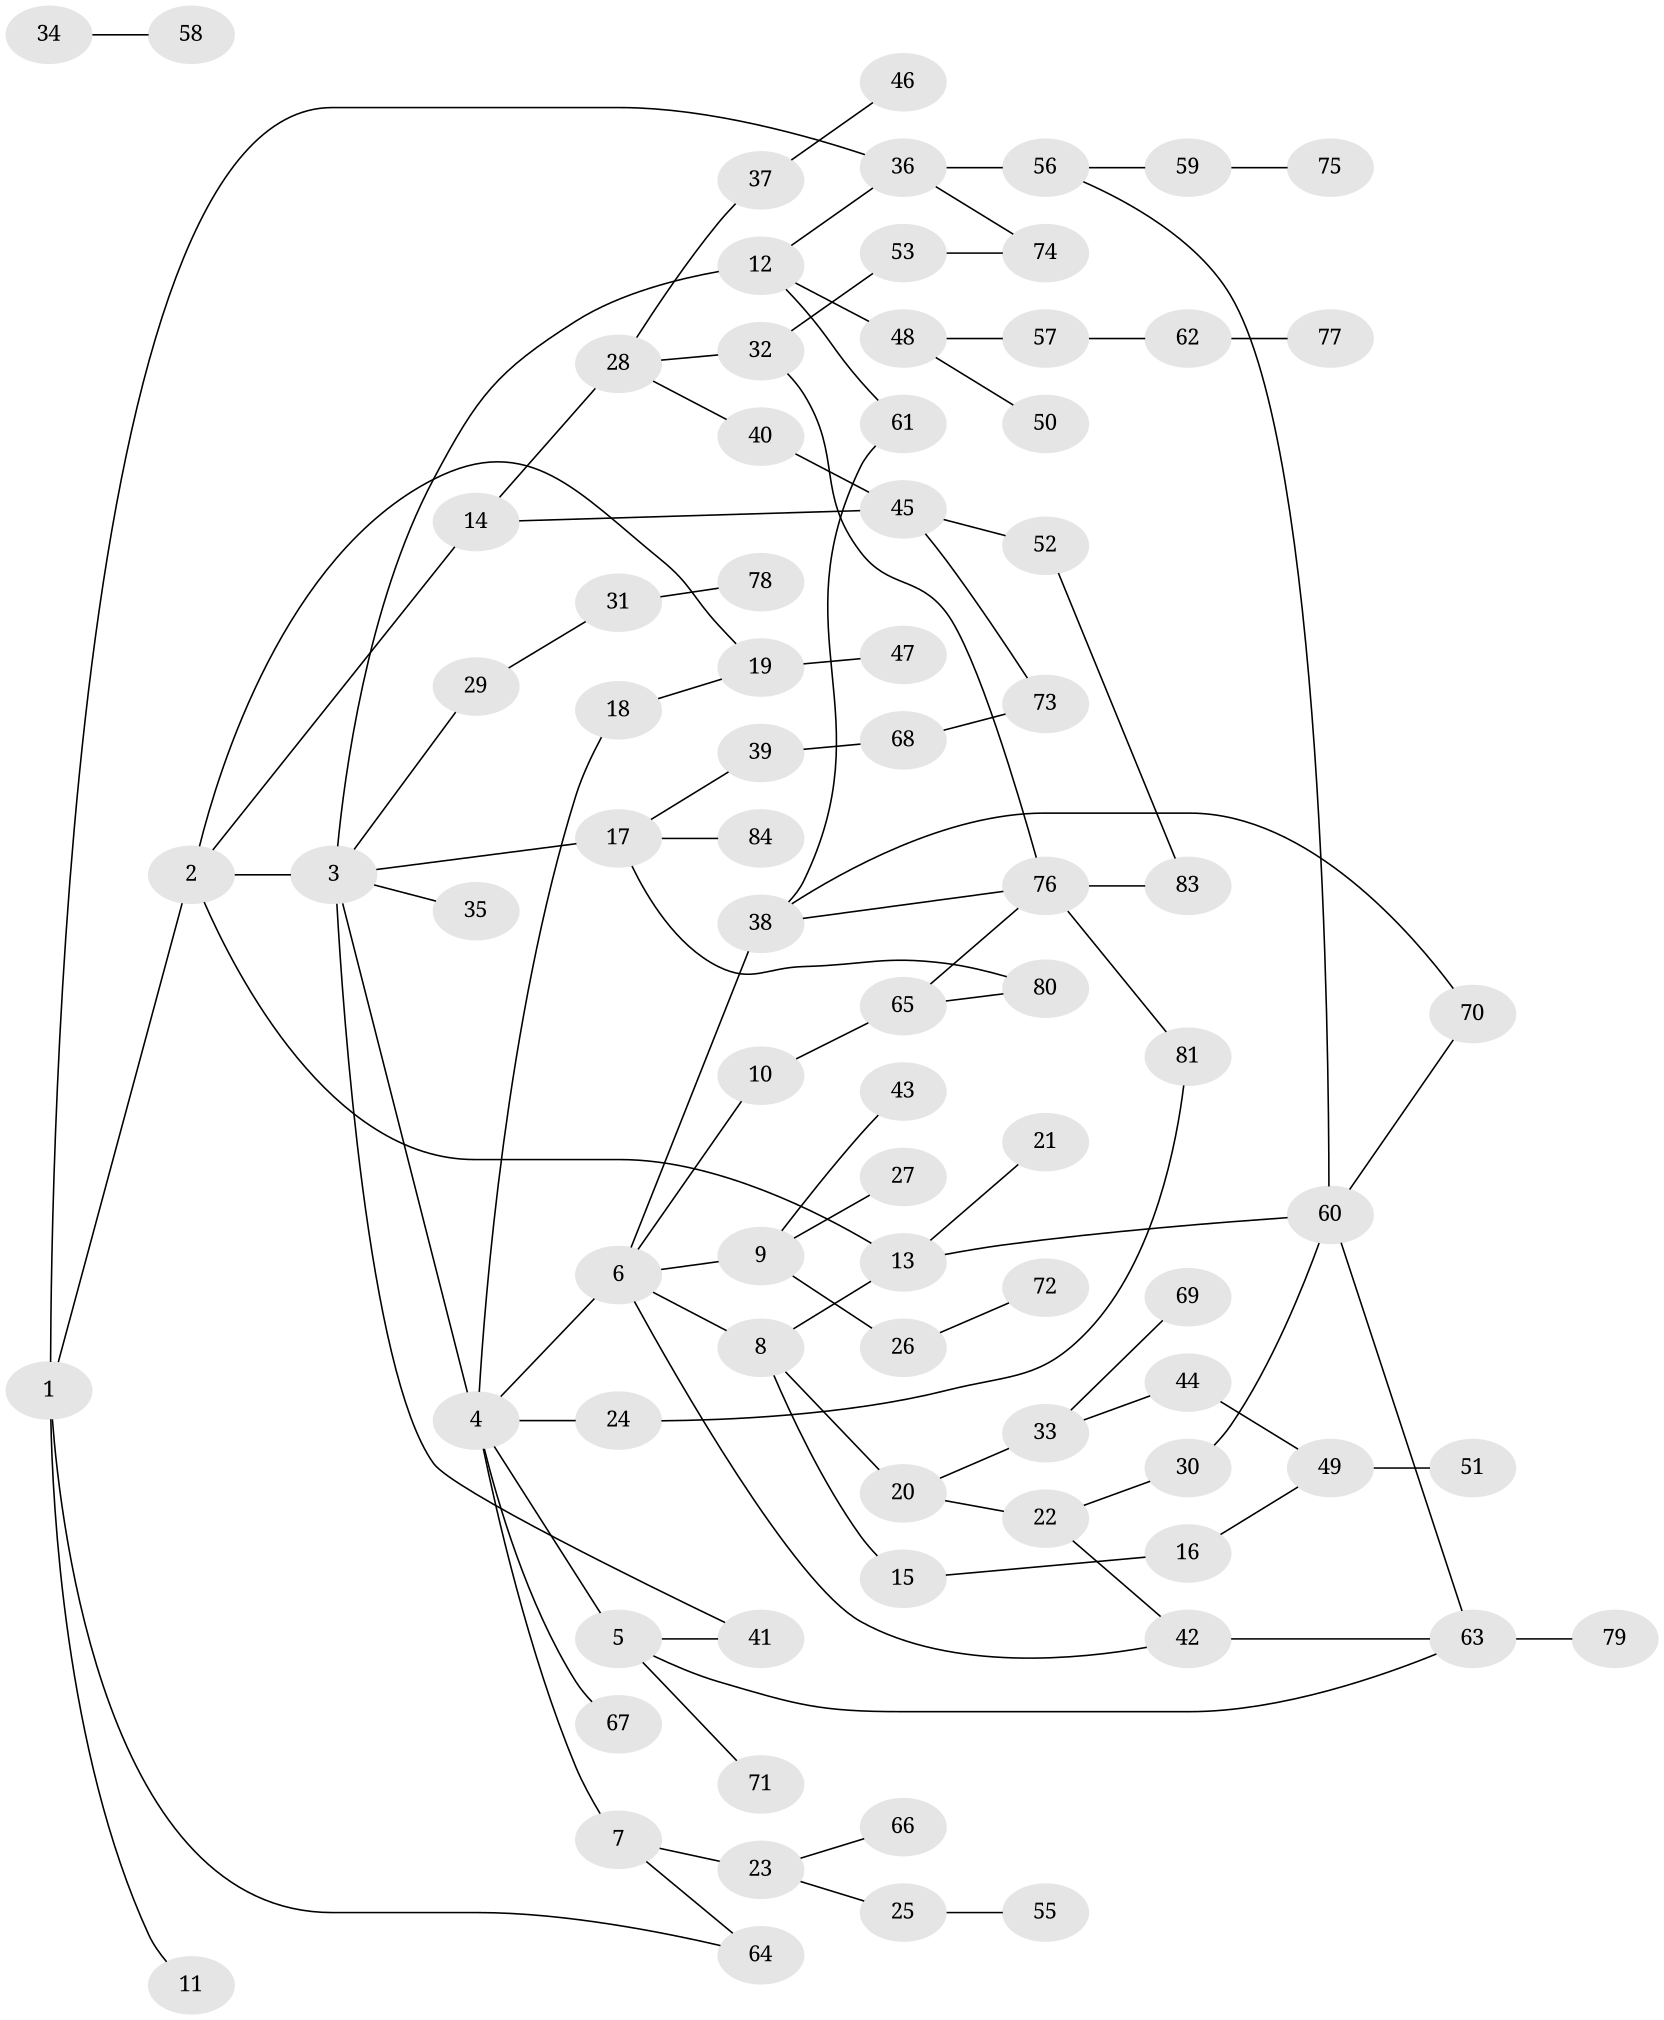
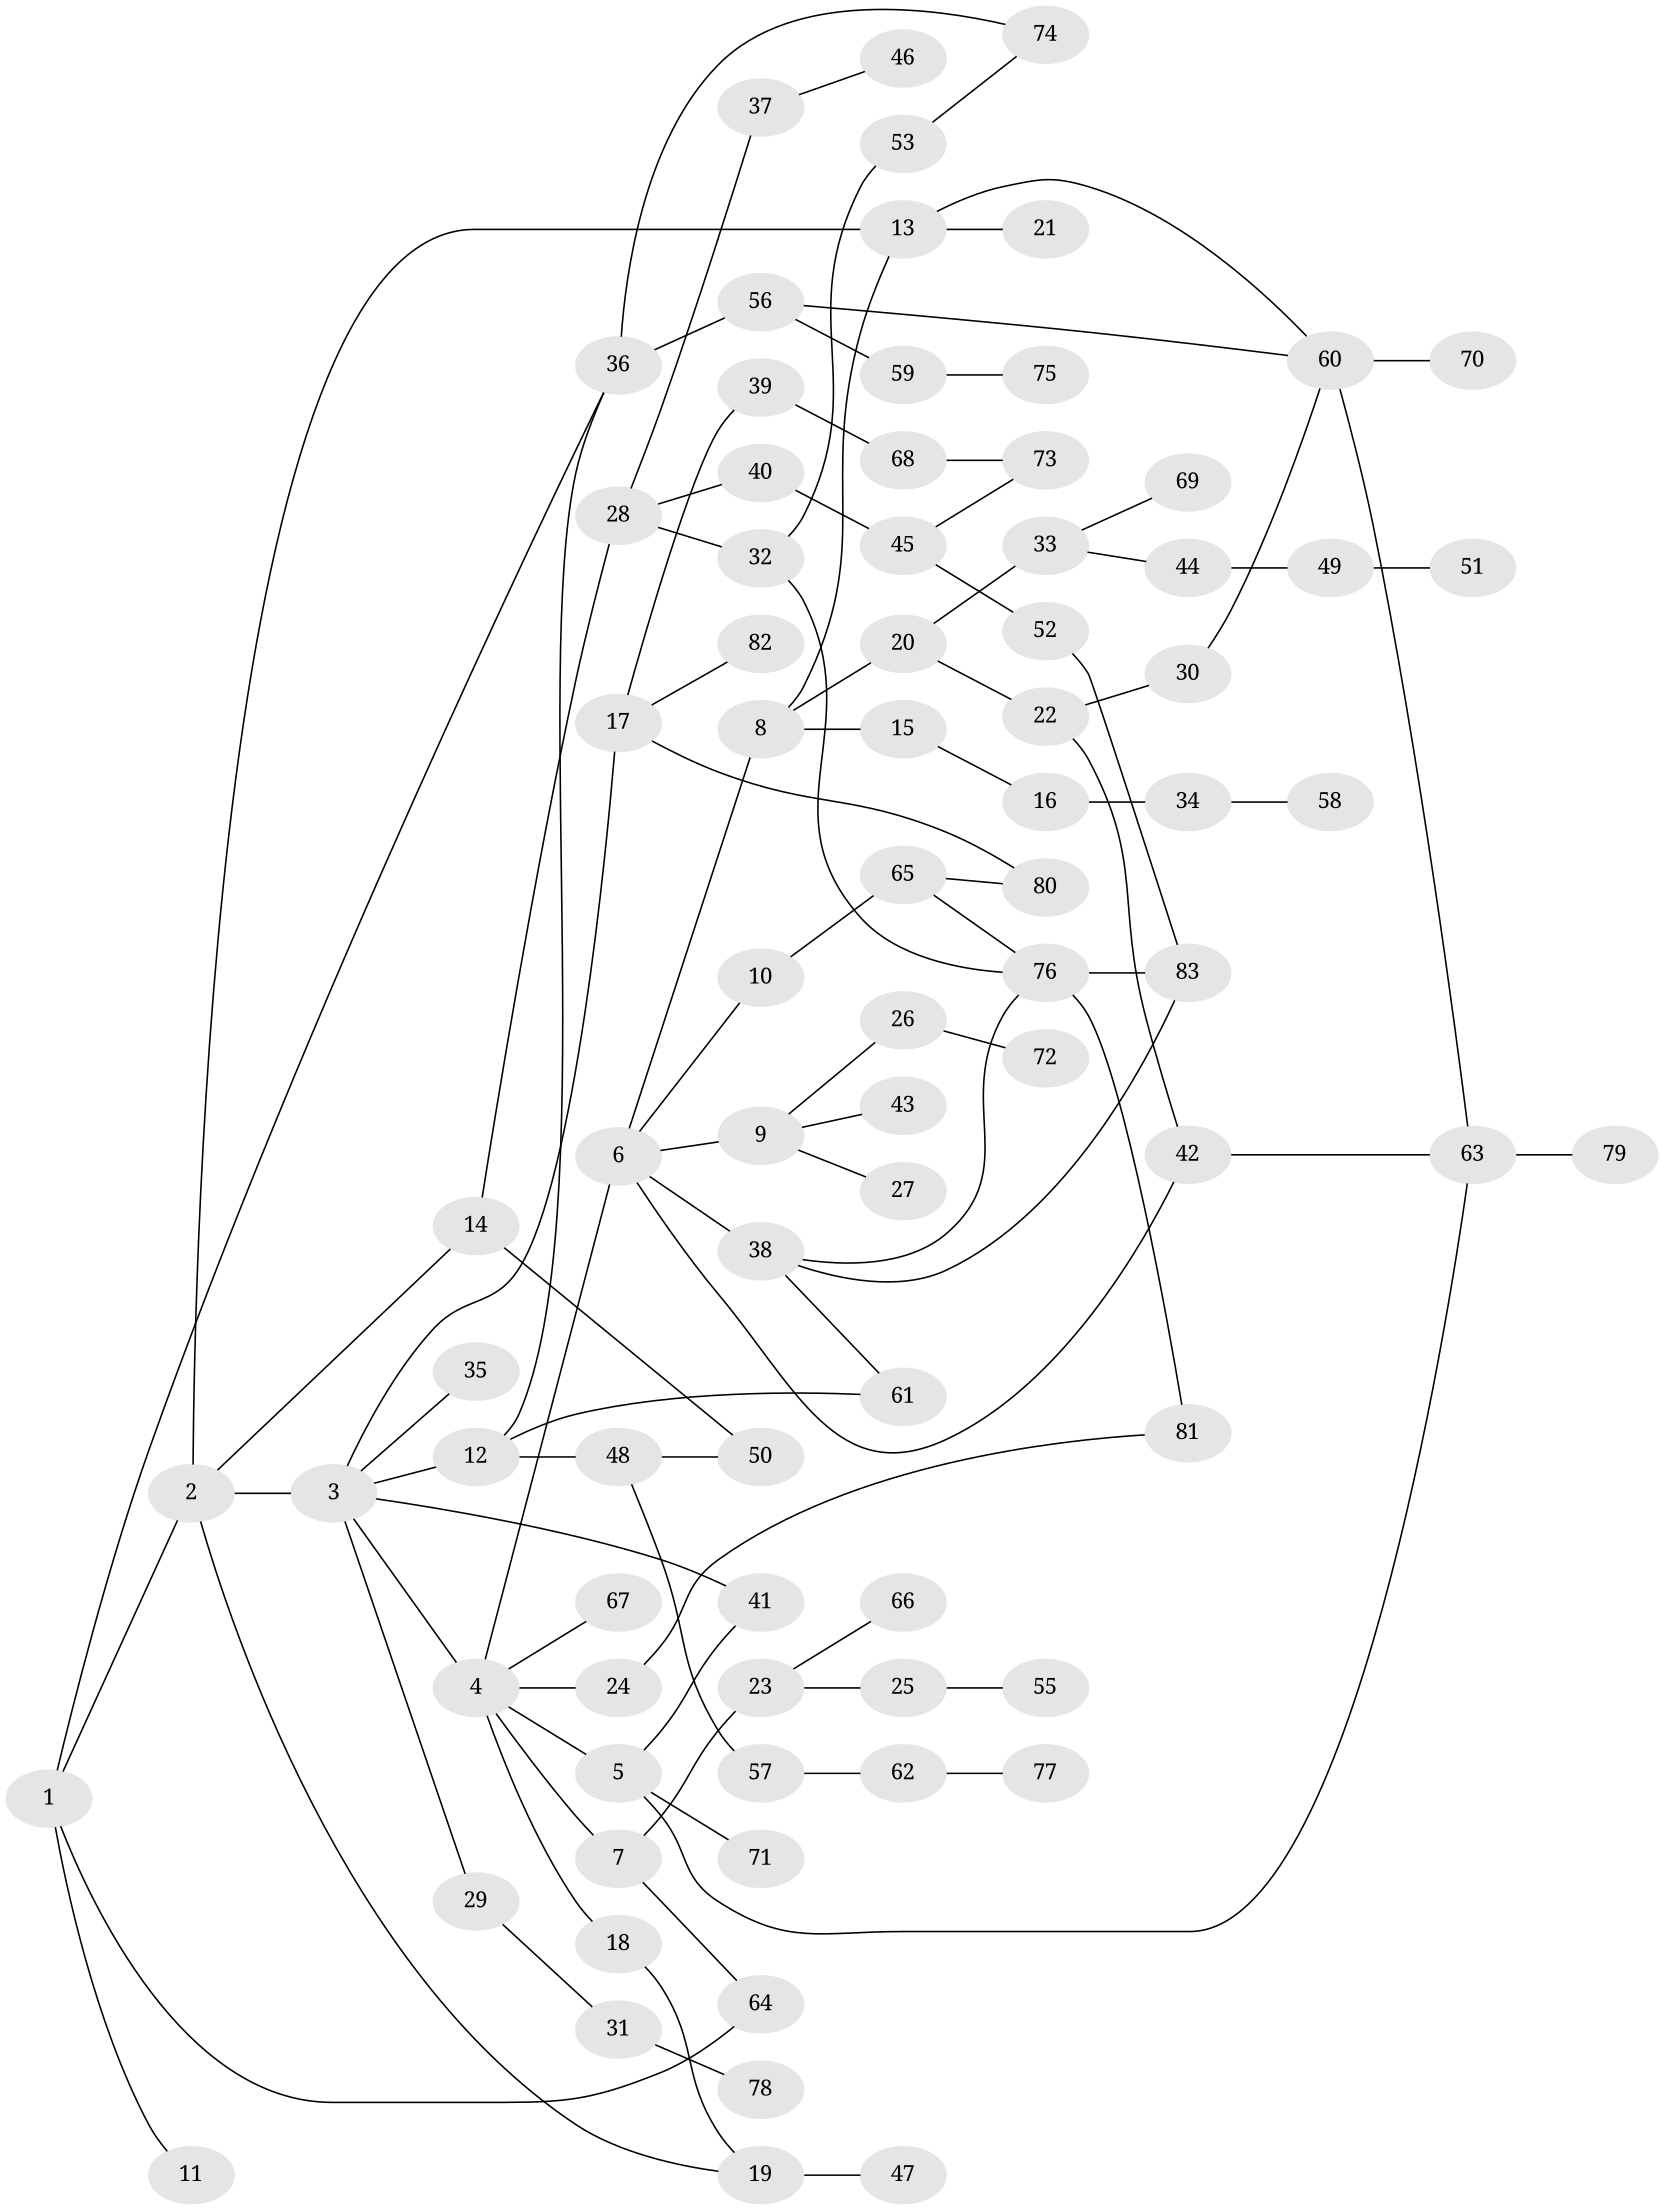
edge "45" -- "14": now "50" -- "14"
edge "38" -- "70": now "38" -- "83"
node "84": label "84" -> "82"
edge "49" -- "16": now "34" -- "16"
